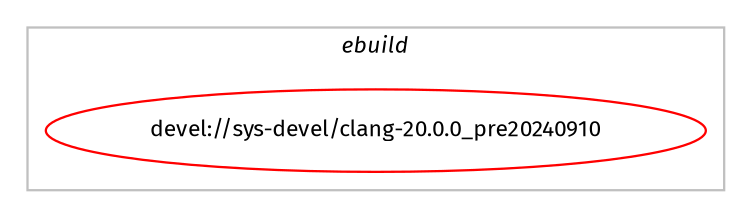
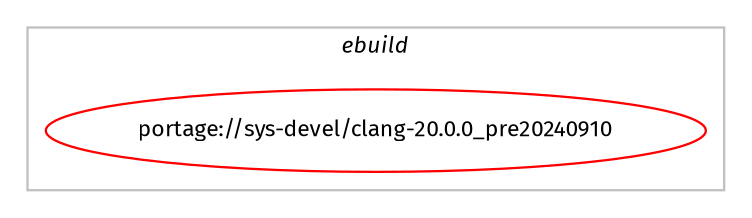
node "devel://sys-devel/clang-20.0.0_pre20240910": label "devel://sys-devel/clang-20.0.0_pre20240910" -> "portage://sys-devel/clang-20.0.0_pre20240910"
